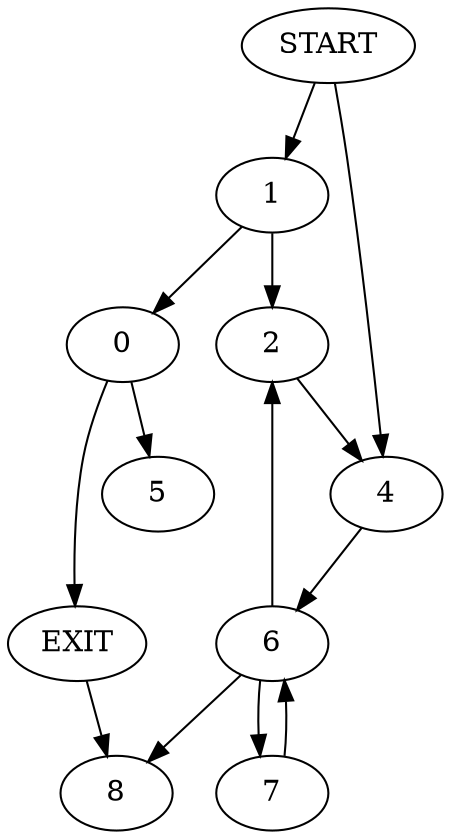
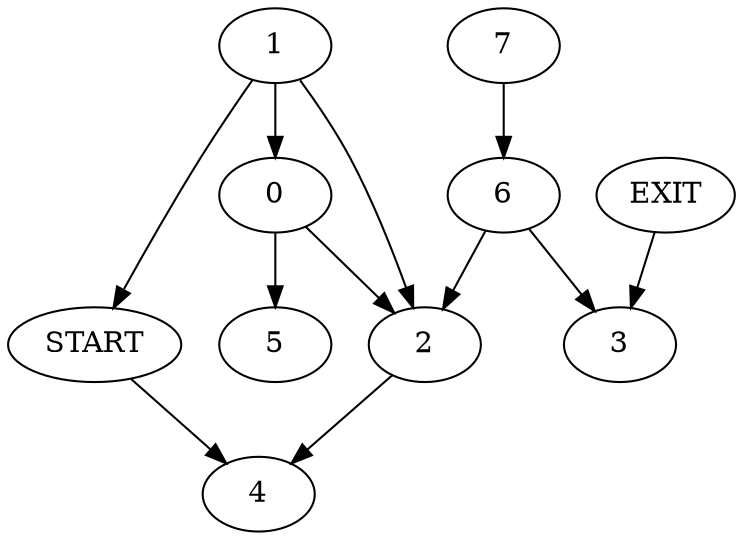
edge "START" -> "1": reversed
edge "0" -> "EXIT": now "0" -> "2"
edge "4" -> "6": removed
edge "6" -> "7": removed
node "8": label "8" -> "3"
